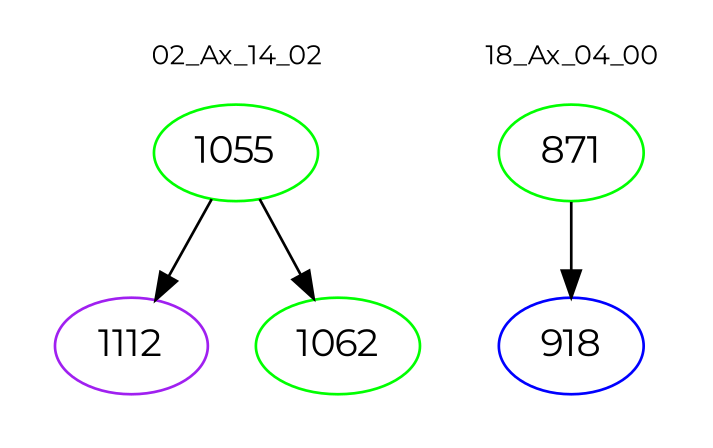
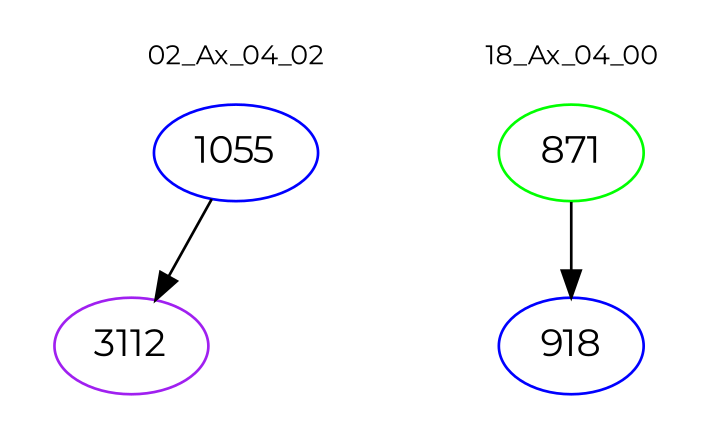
cluster "02_Ax_14_02": label "02_Ax_14_02" -> "02_Ax_04_02"
node "1055": color green -> blue
node "1112": label "1112" -> "3112"
node "1062": removed
